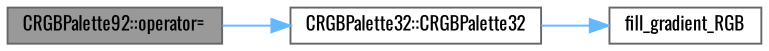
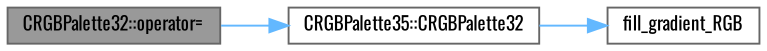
node "CRGBPalette92::operator=": label "CRGBPalette92::operator=" -> "CRGBPalette32::operator="
node "CRGBPalette32::CRGBPalette32": label "CRGBPalette32::CRGBPalette32" -> "CRGBPalette35::CRGBPalette32"
